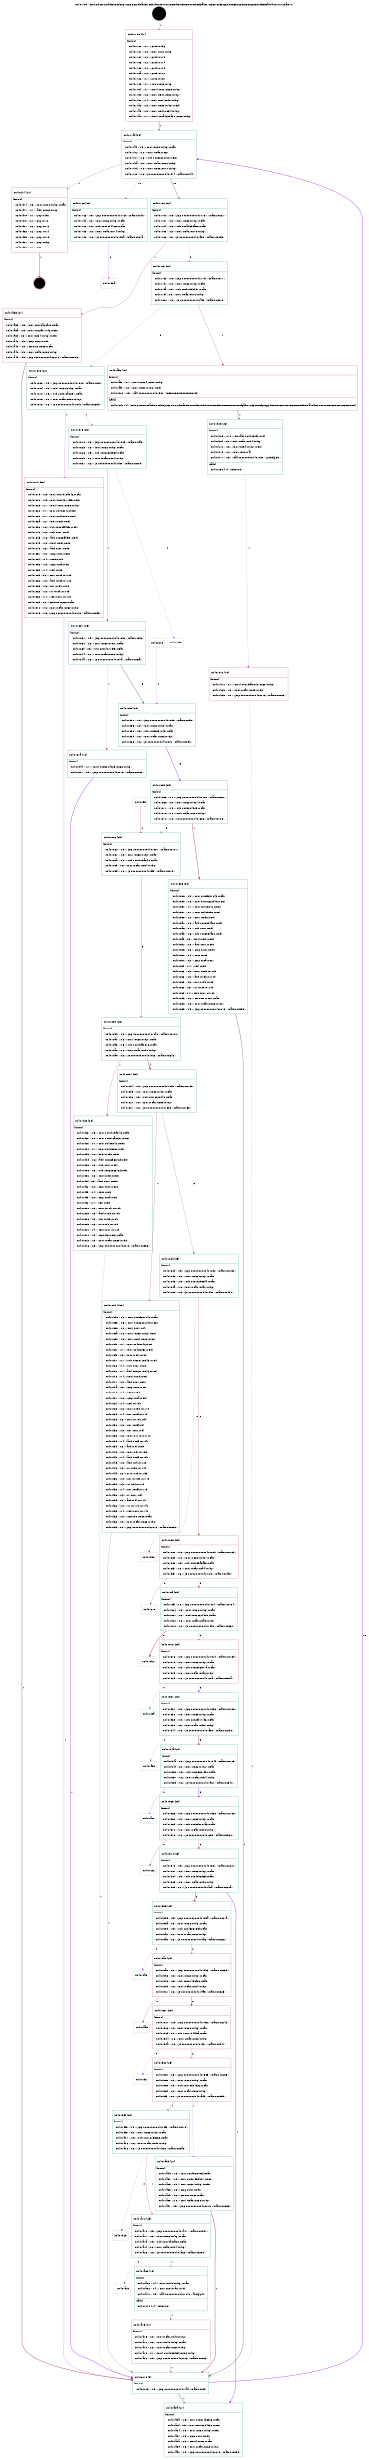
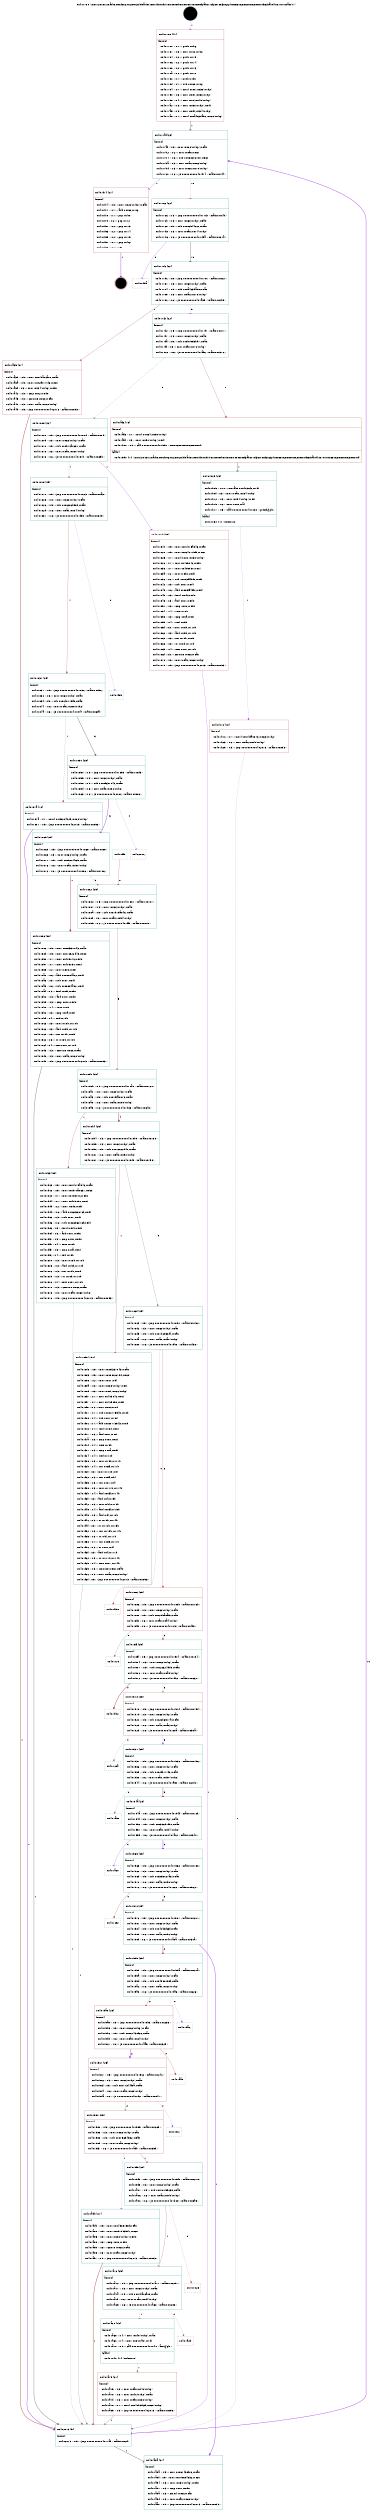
edge "0x4017af [23]" -> "0x4017dc [22]": now "0x4017c6 [22]" -> "0x4017dc [22]"
edge "0x40200c" -> "0x401850 [25]": reversed
